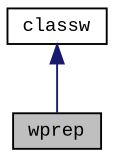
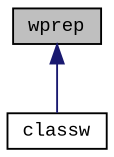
edge "wprep" -> "classw": reversed
